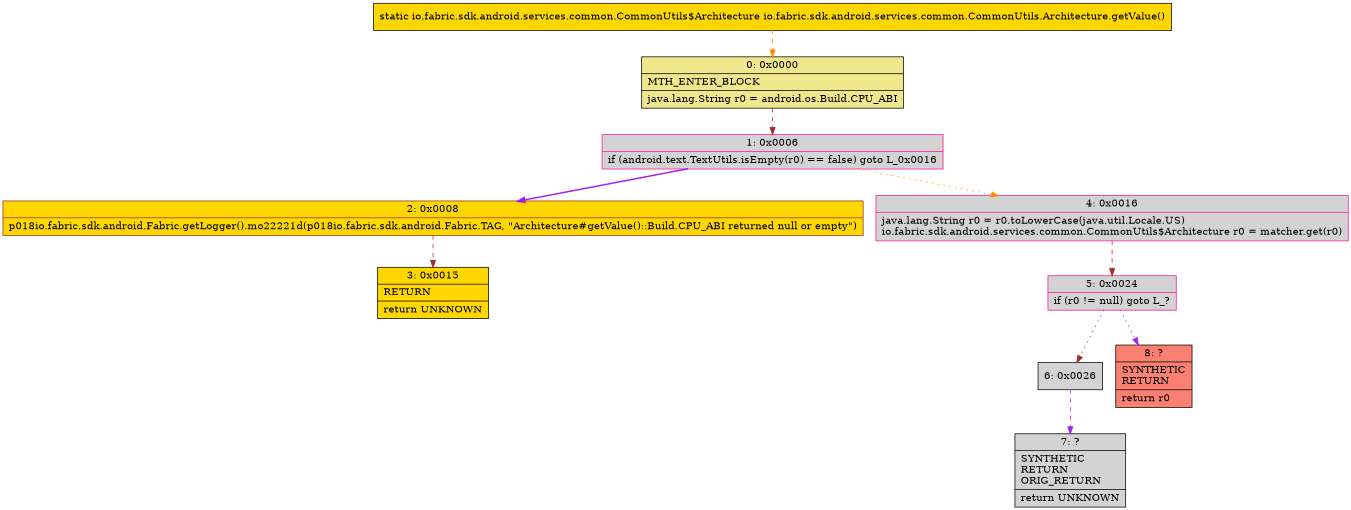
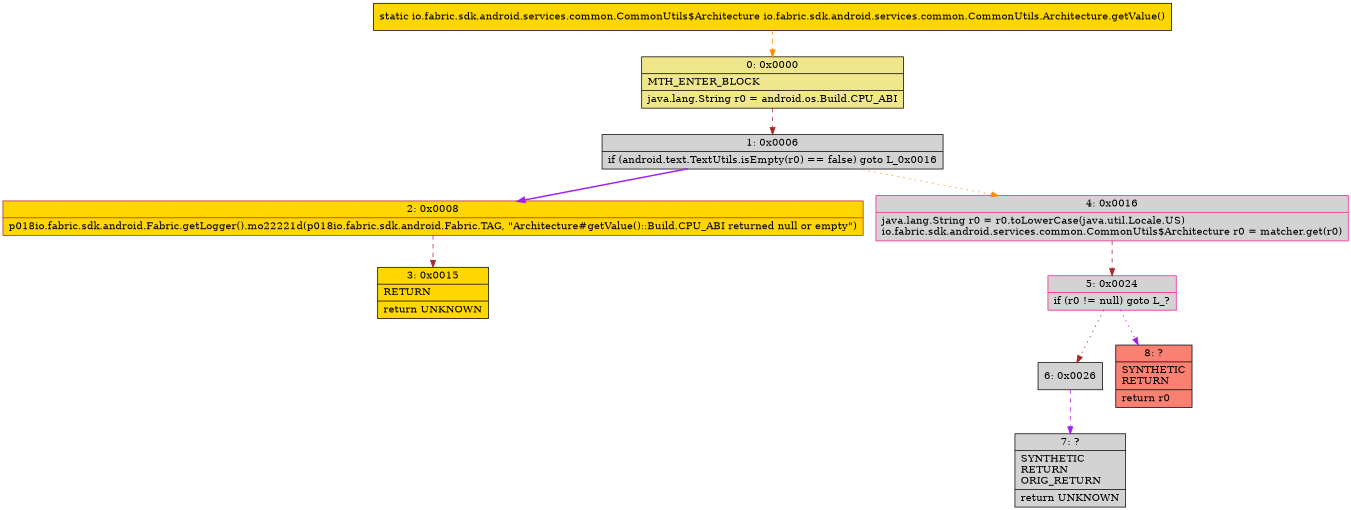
node "1: 0x0006": color deeppink -> black
